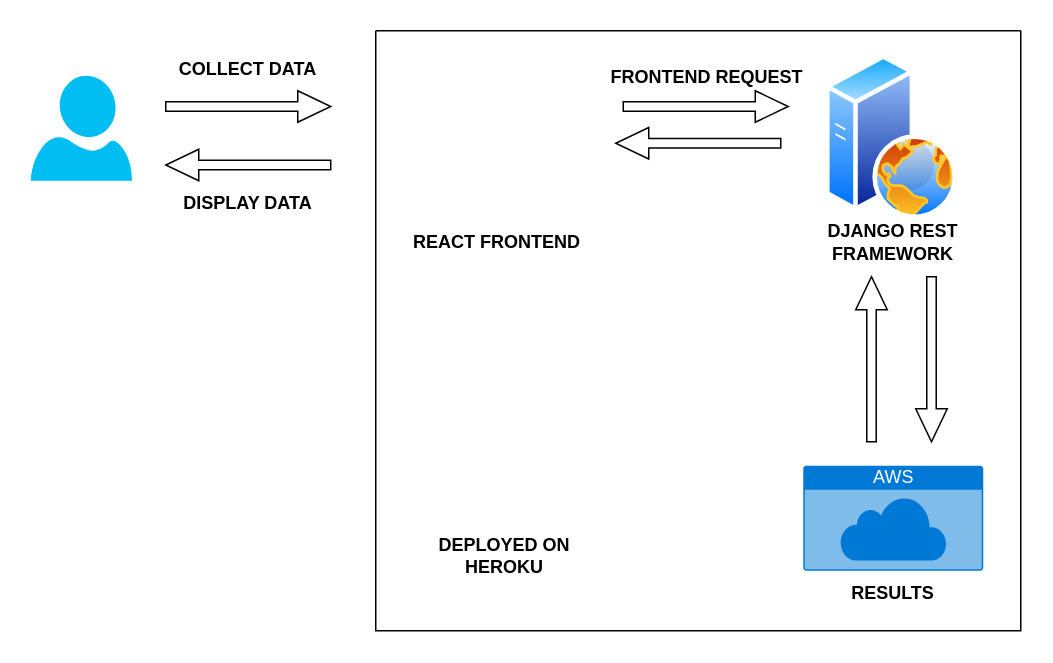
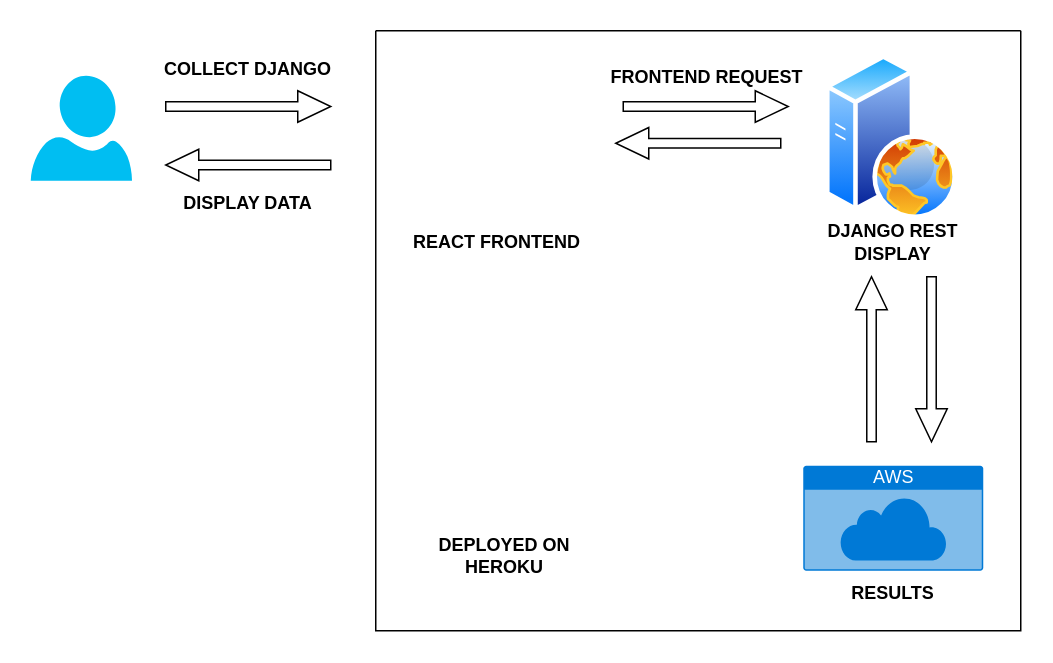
node "COLLECT DATA": label "COLLECT DATA" -> "COLLECT DJANGO"
node "DJANGO REST FRAMEWORK": label "DJANGO REST FRAMEWORK" -> "DJANGO REST DISPLAY"
